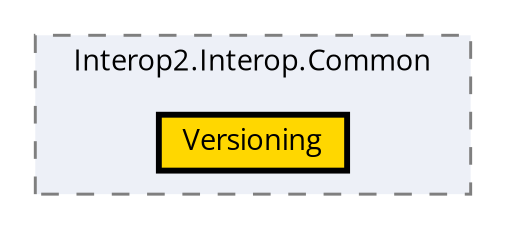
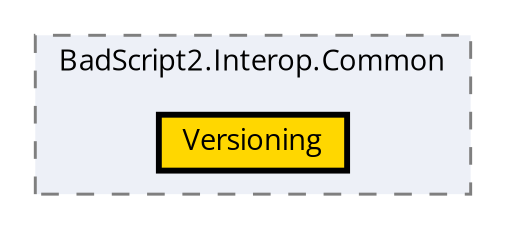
cluster "Interop2.Interop.Common": label "Interop2.Interop.Common" -> "BadScript2.Interop.Common"
